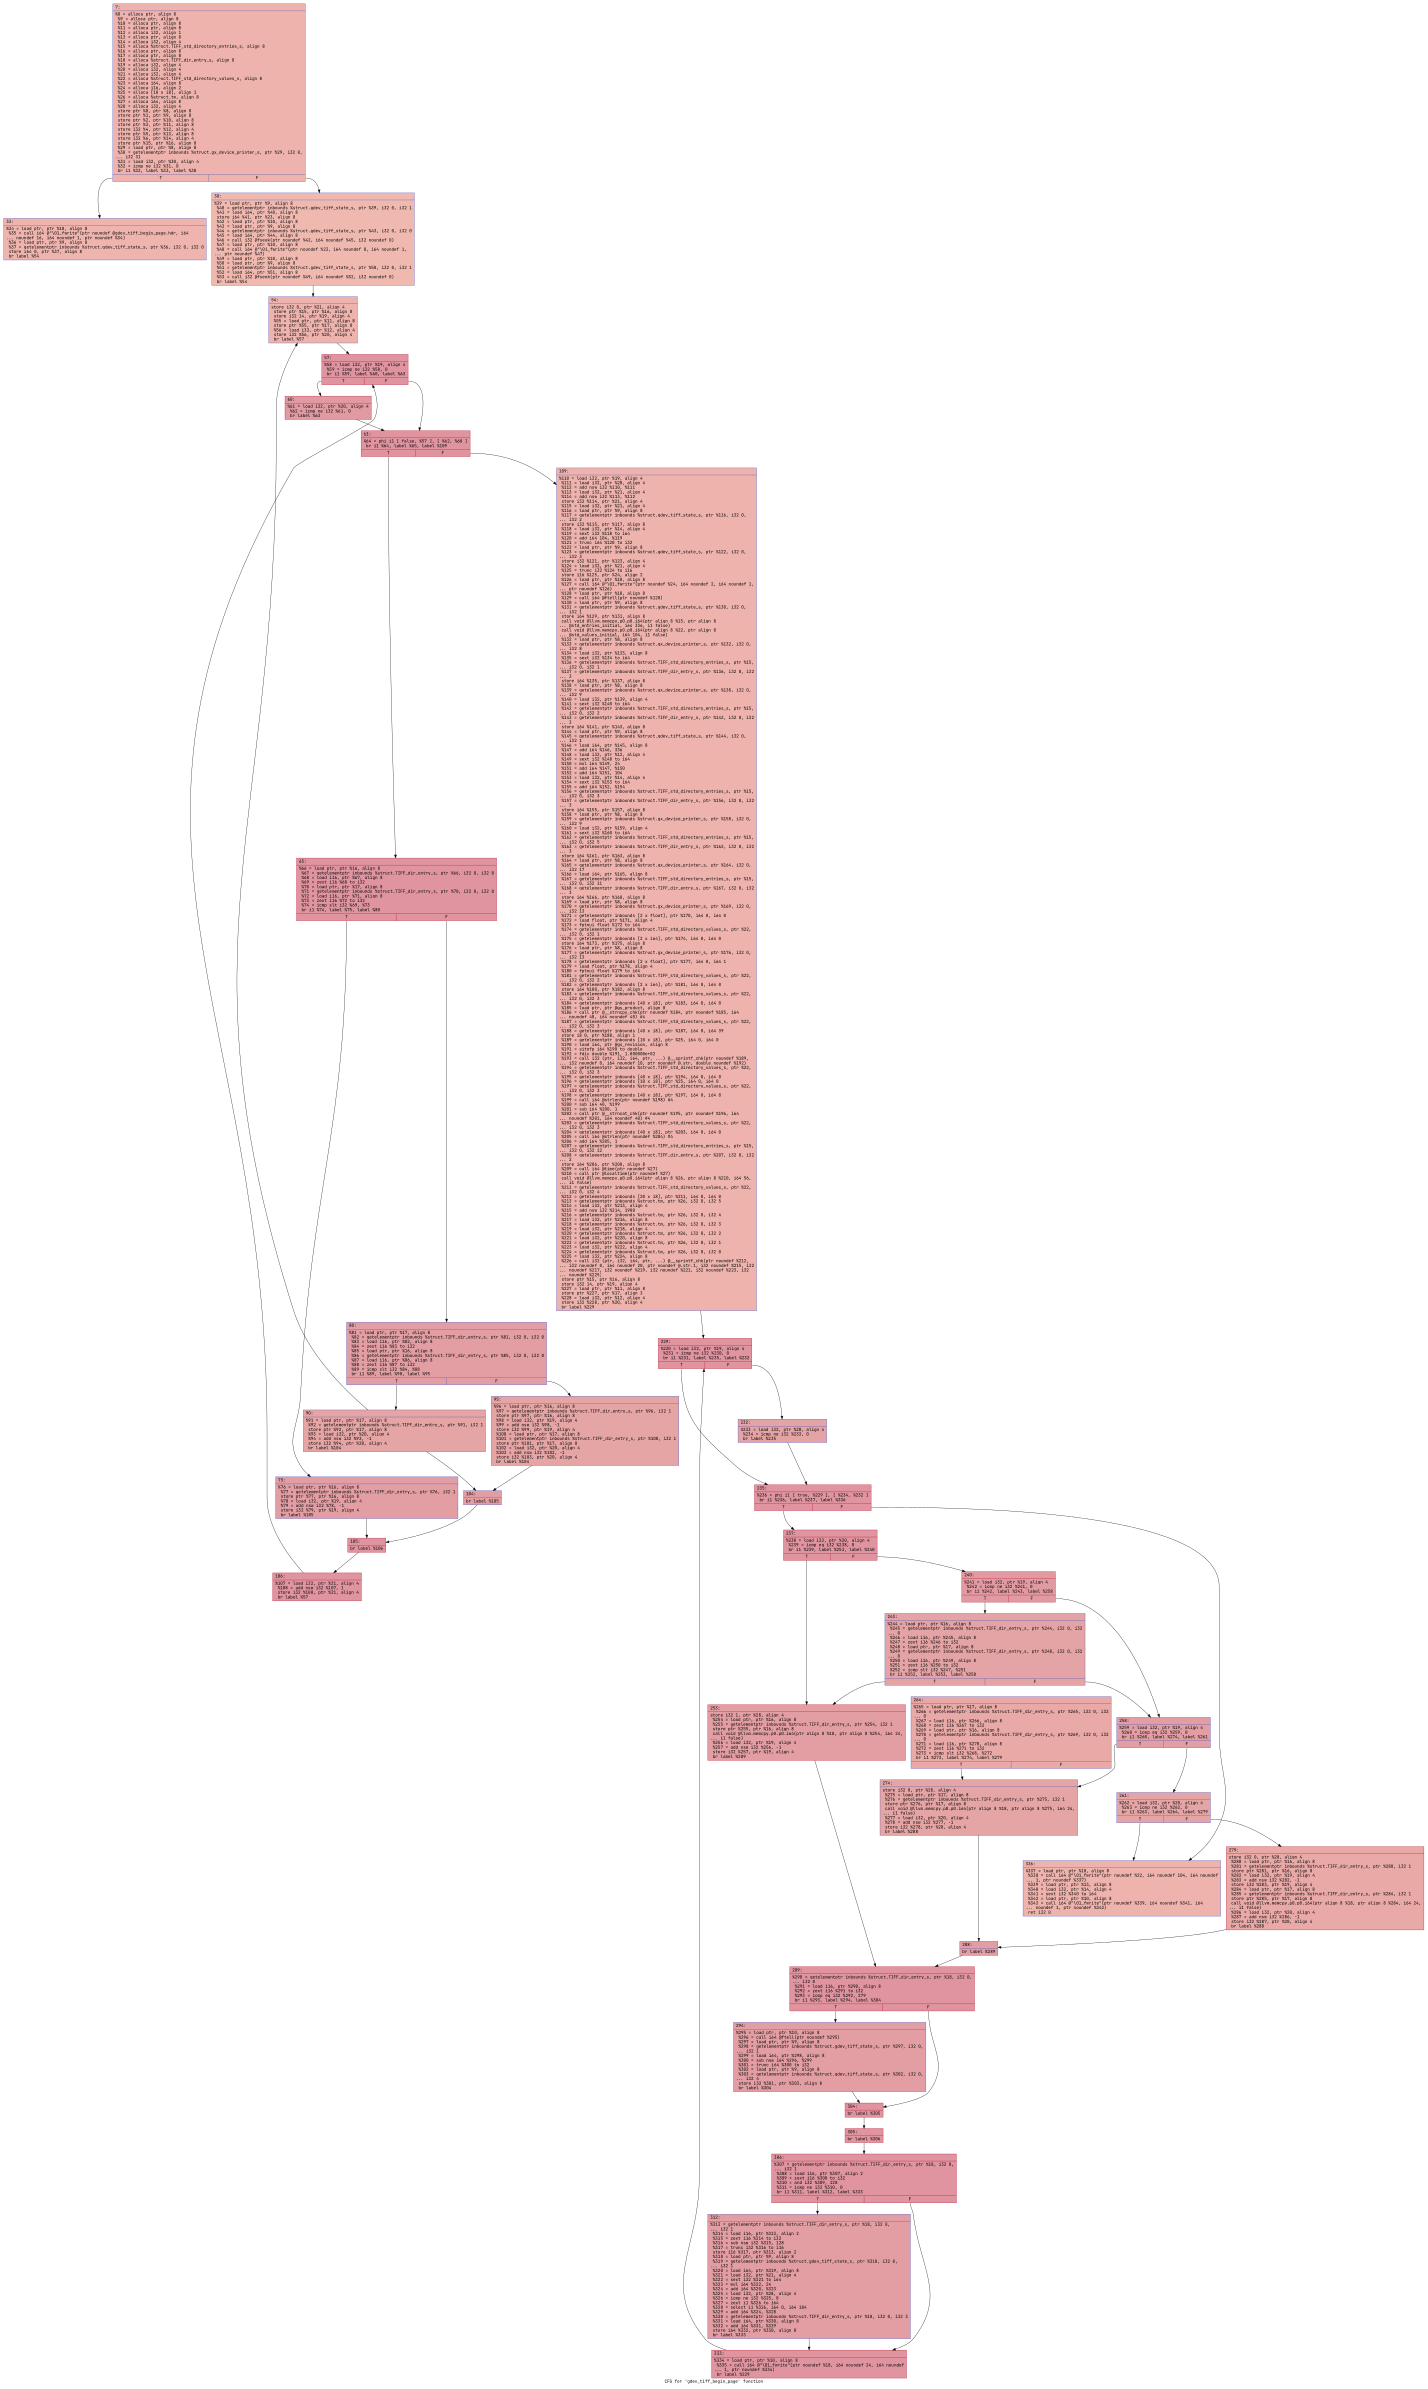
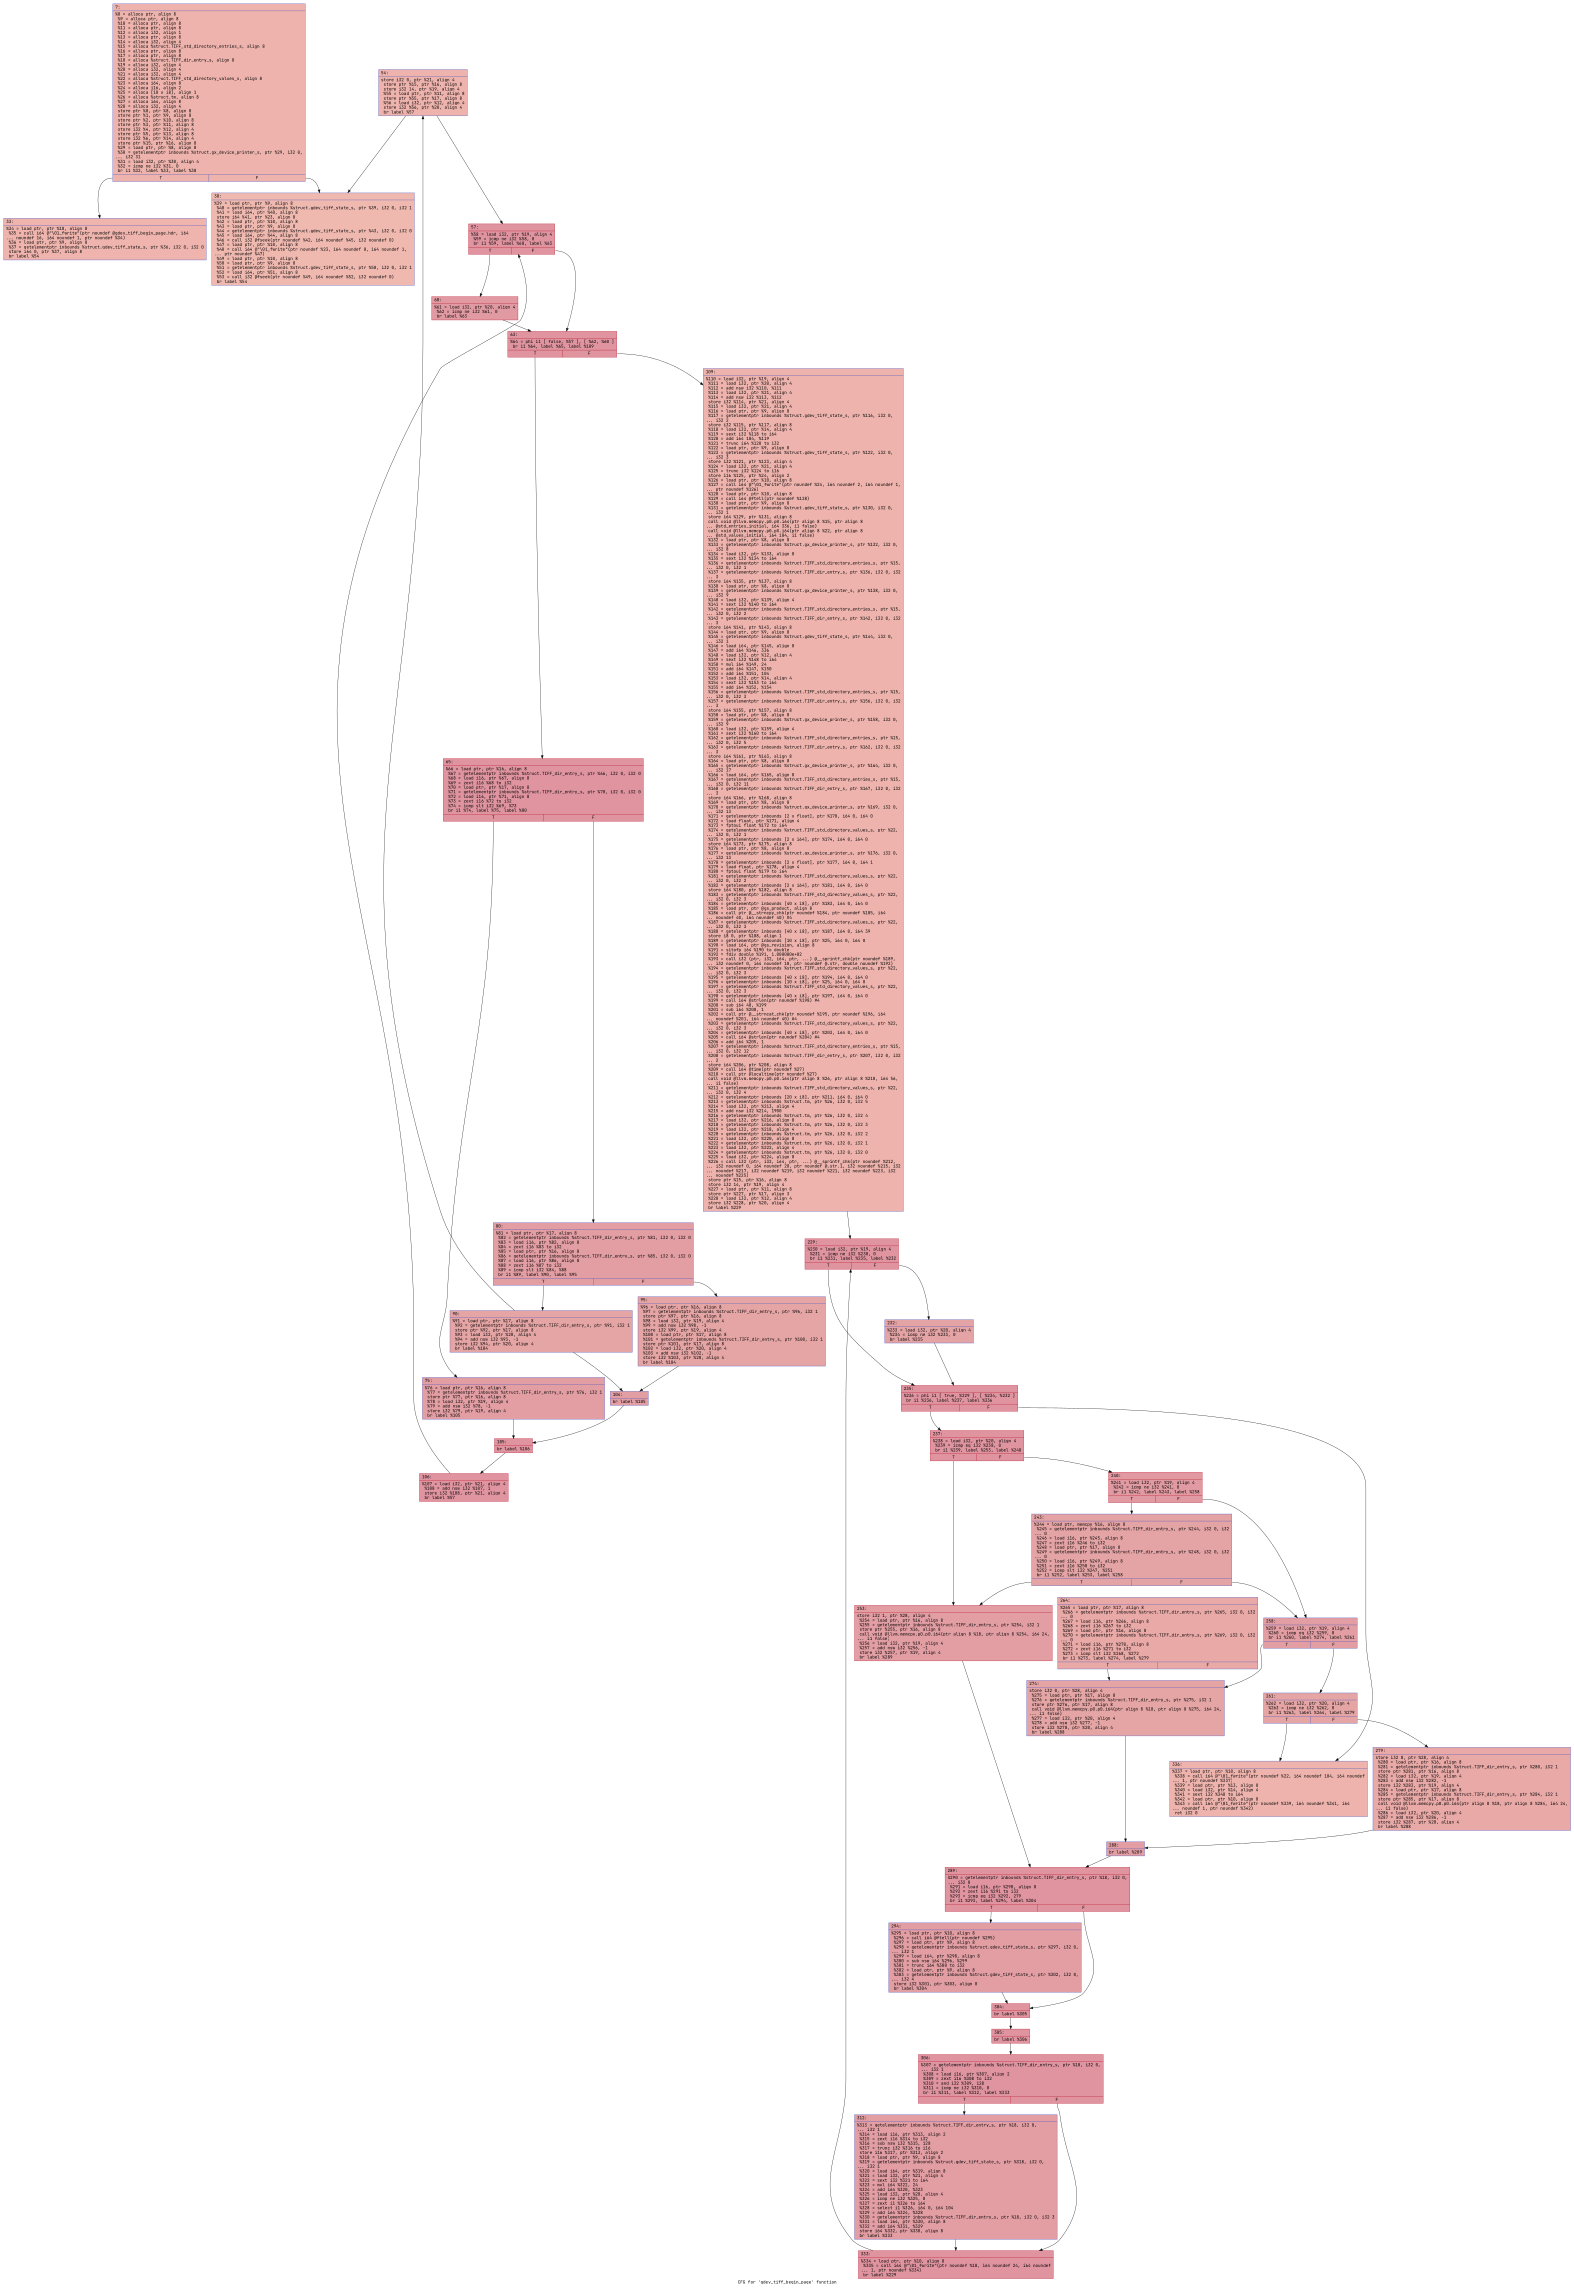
edge "38:" -> "54:": reversed
node "243:": text "%244 = load ptr, ptr %16, align 8" -> "%244 = load ptr, memcpy %16, align 8"
node "279:": color #b70d28ff -> #3d50c3ff
